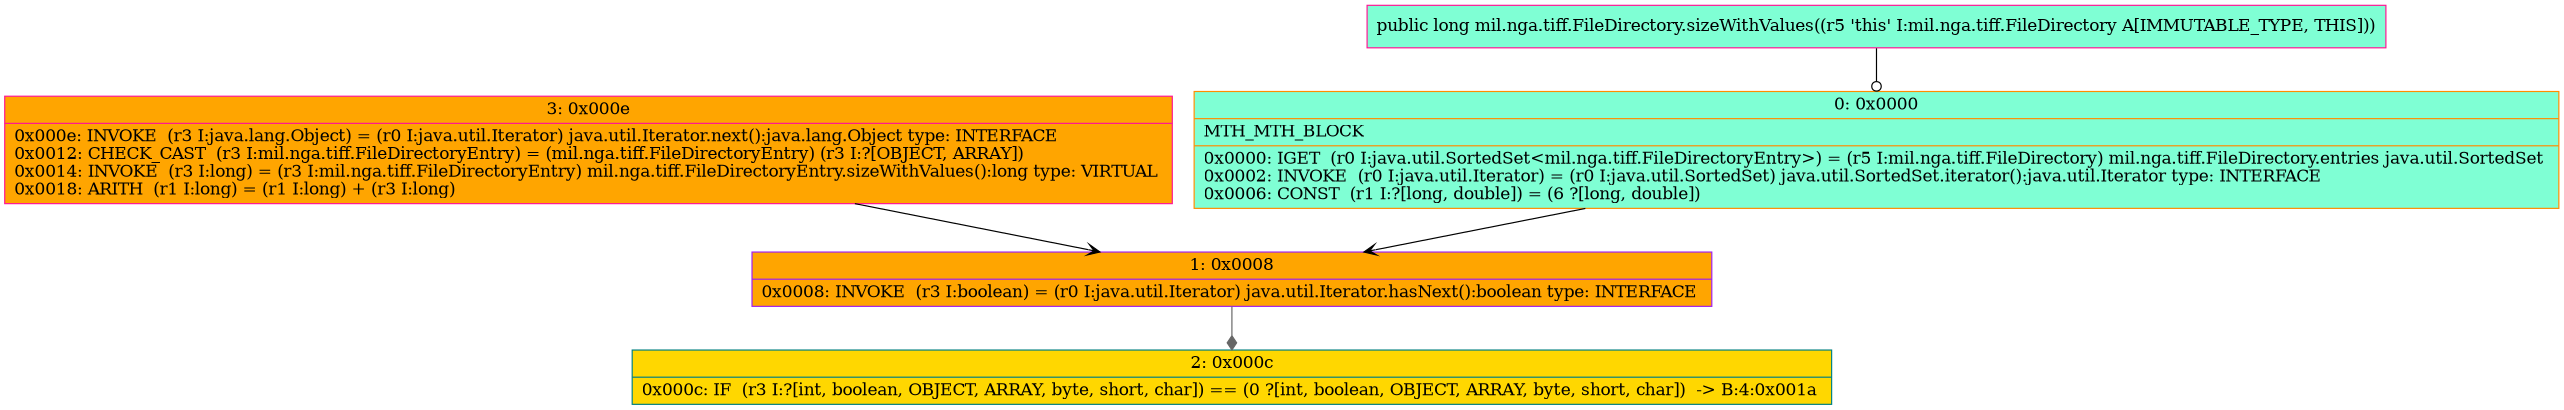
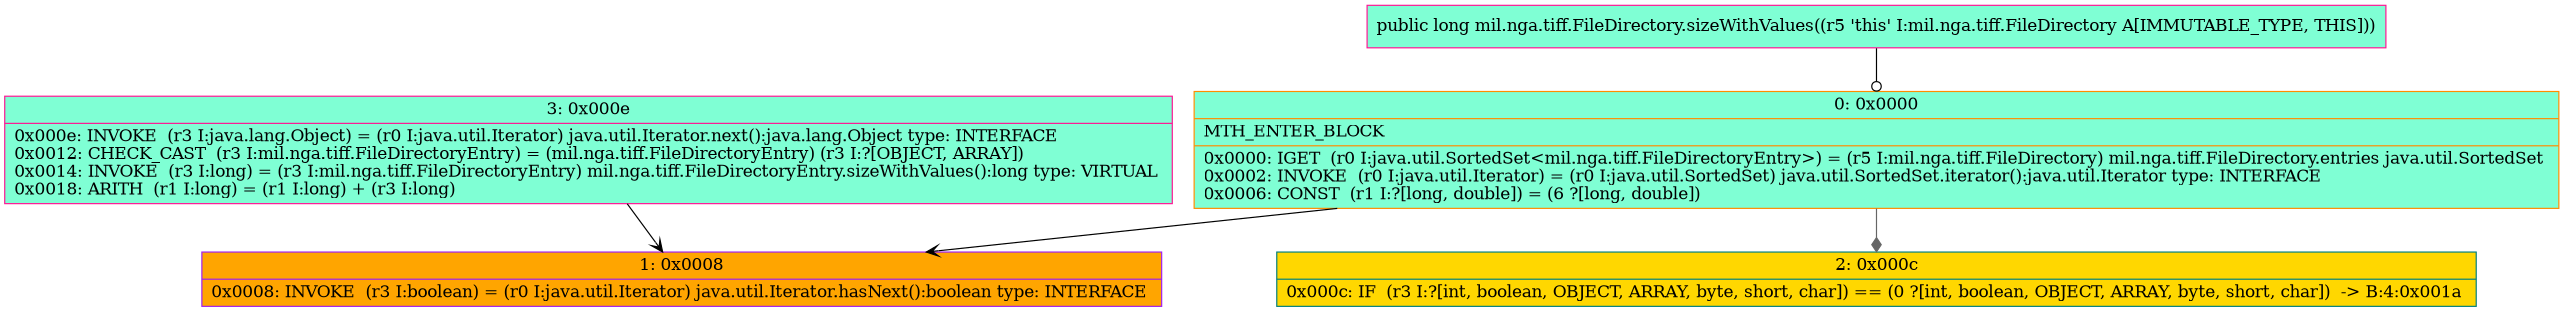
node "0: 0x0000": text "MTH_MTH_BLOCK" -> "MTH_ENTER_BLOCK"
node "3: 0x000e": fillcolor orange -> aquamarine
edge "1: 0x0008" -> "2: 0x000c": now "0: 0x0000" -> "2: 0x000c"
